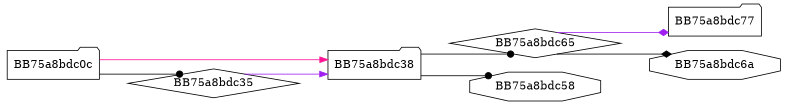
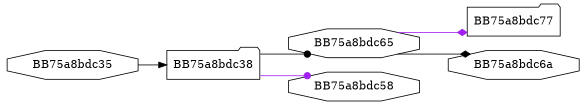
node "BB75a8bdc65": shape diamond -> octagon
node "BB75a8bdc0c": removed
edge "BB75a8bdc35" -> "BB75a8bdc38": color purple -> black
edge "BB75a8bdc38" -> "BB75a8bdc58": color black -> purple
node "BB75a8bdc35": shape diamond -> octagon
